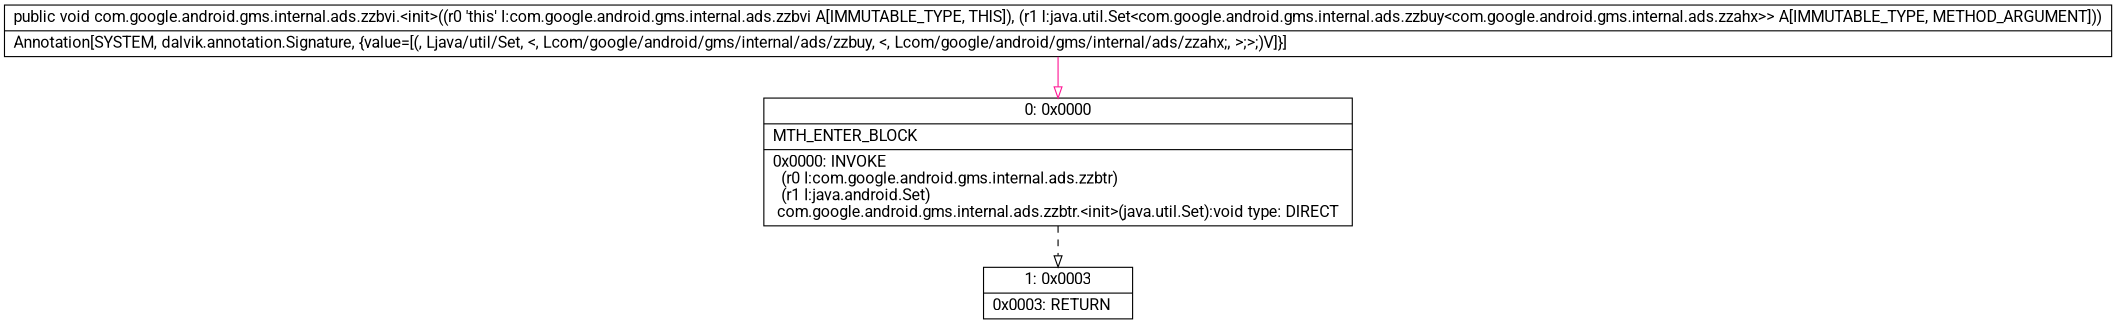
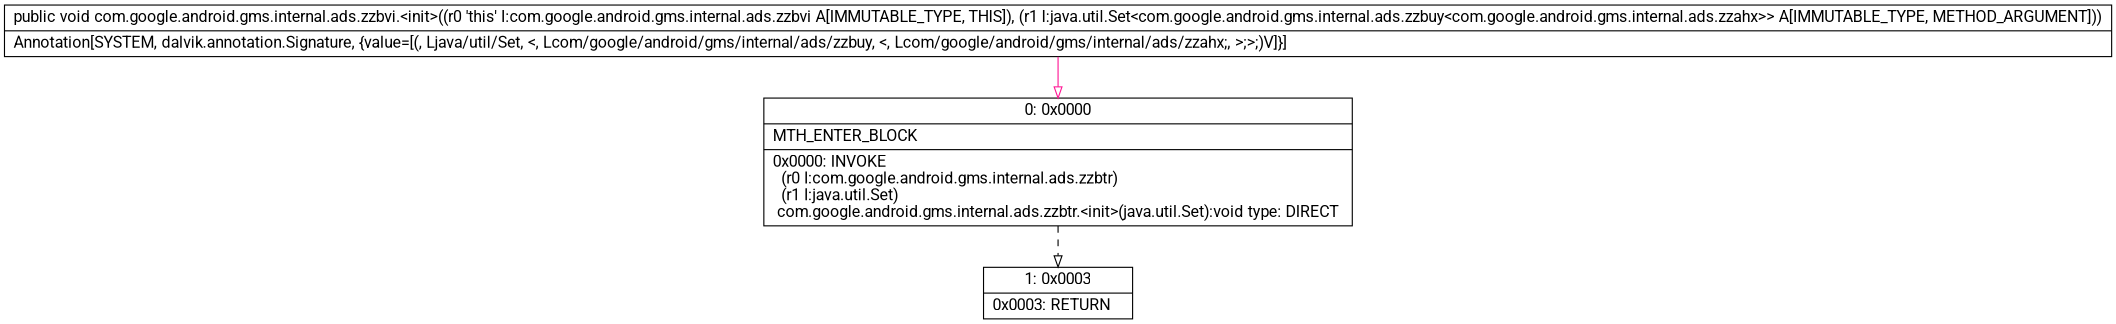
node "0: 0x0000": text "(r1 I:java.android.Set)" -> "(r1 I:java.util.Set)"
